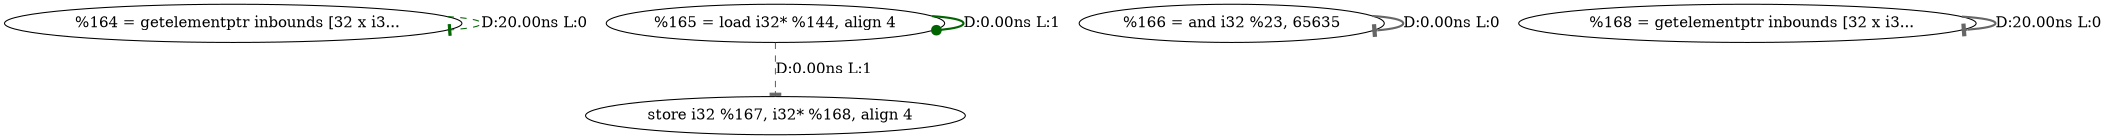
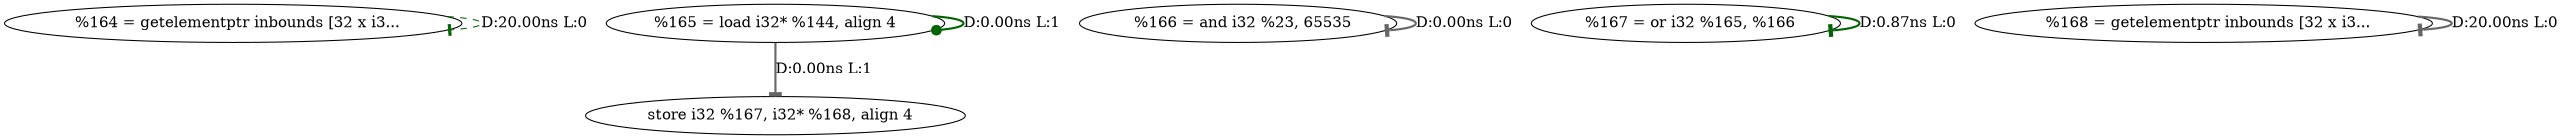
node "%166 = and i32 %23, 65635": label "%166 = and i32 %23, 65635" -> "%166 = and i32 %23, 65535"
node "%167 = or i32 %165, %166": added
edge "%165 = load i32* %144, align 4" -> "store i32 %167, i32* %168, align 4": style dashed -> bold
